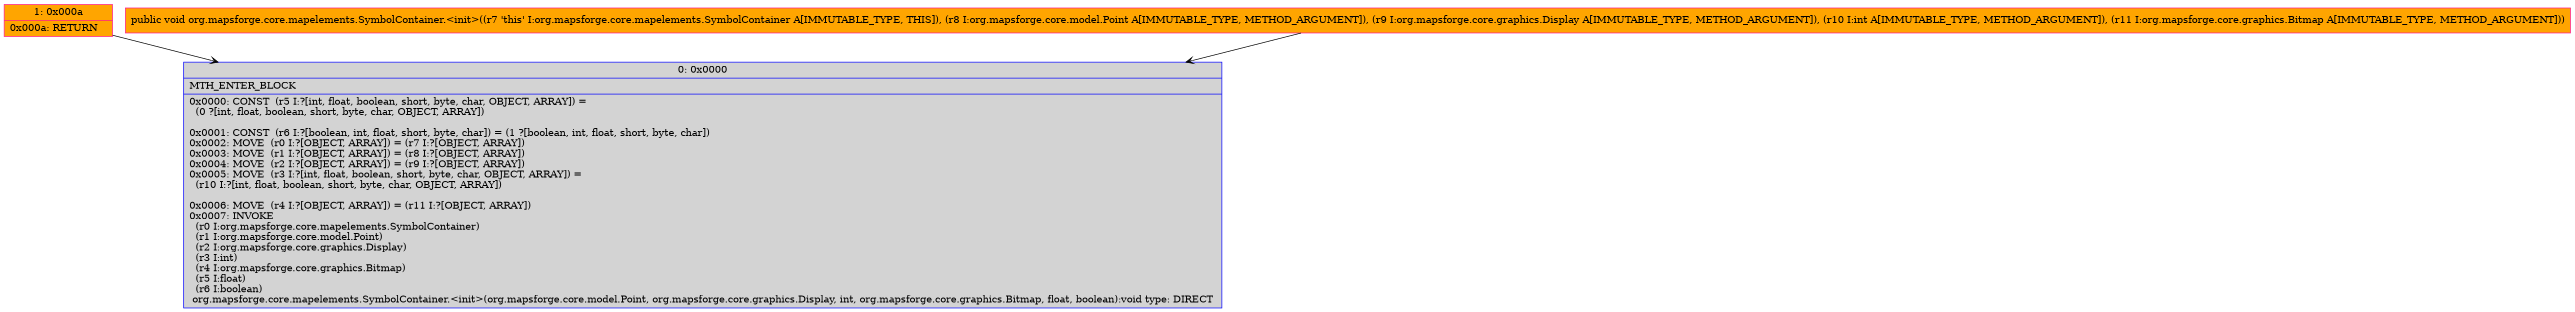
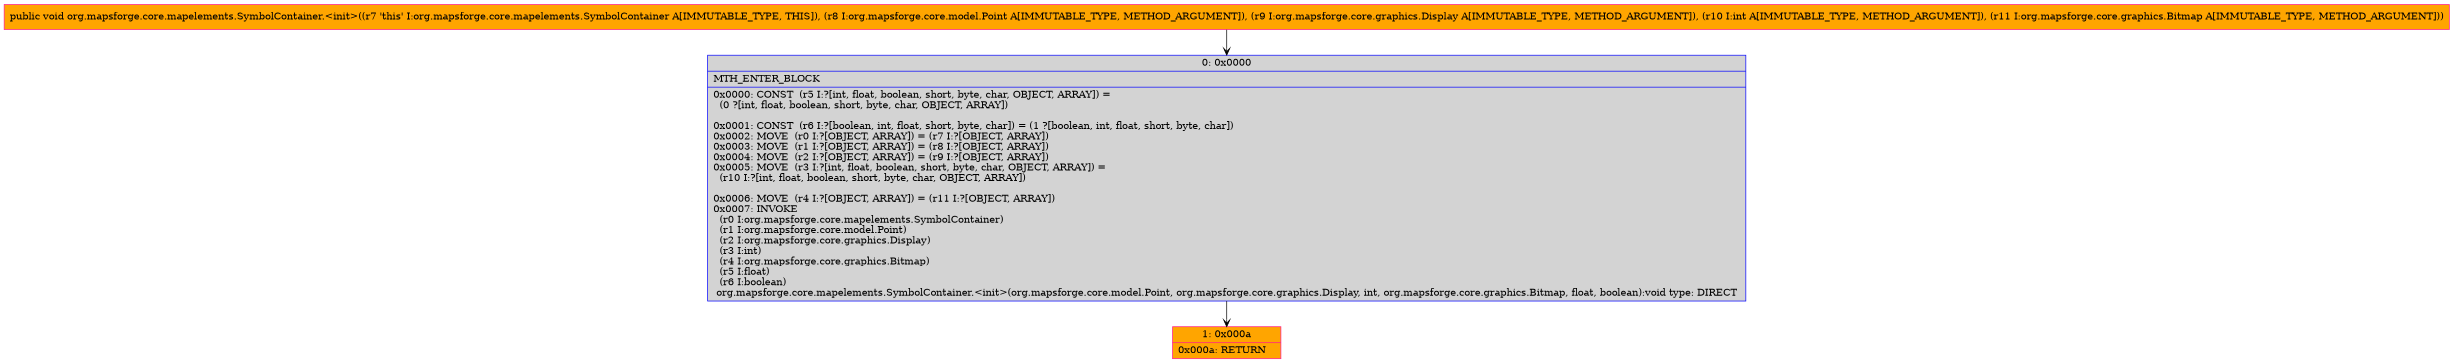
edge "1: 0x000a" -> "0: 0x0000": reversed
